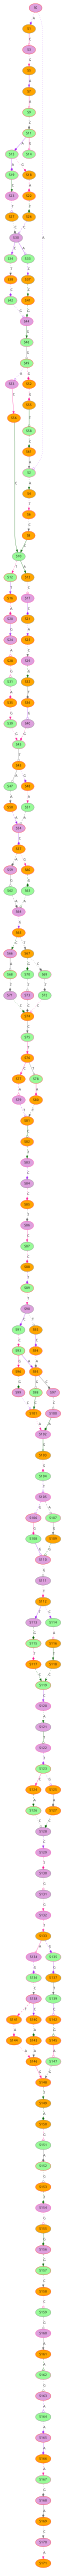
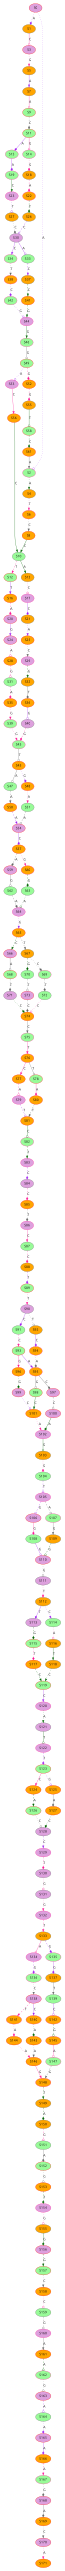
edge "S15" -> "S18": now "S14" -> "S18"
node "S82": fillcolor orange -> palegreen
